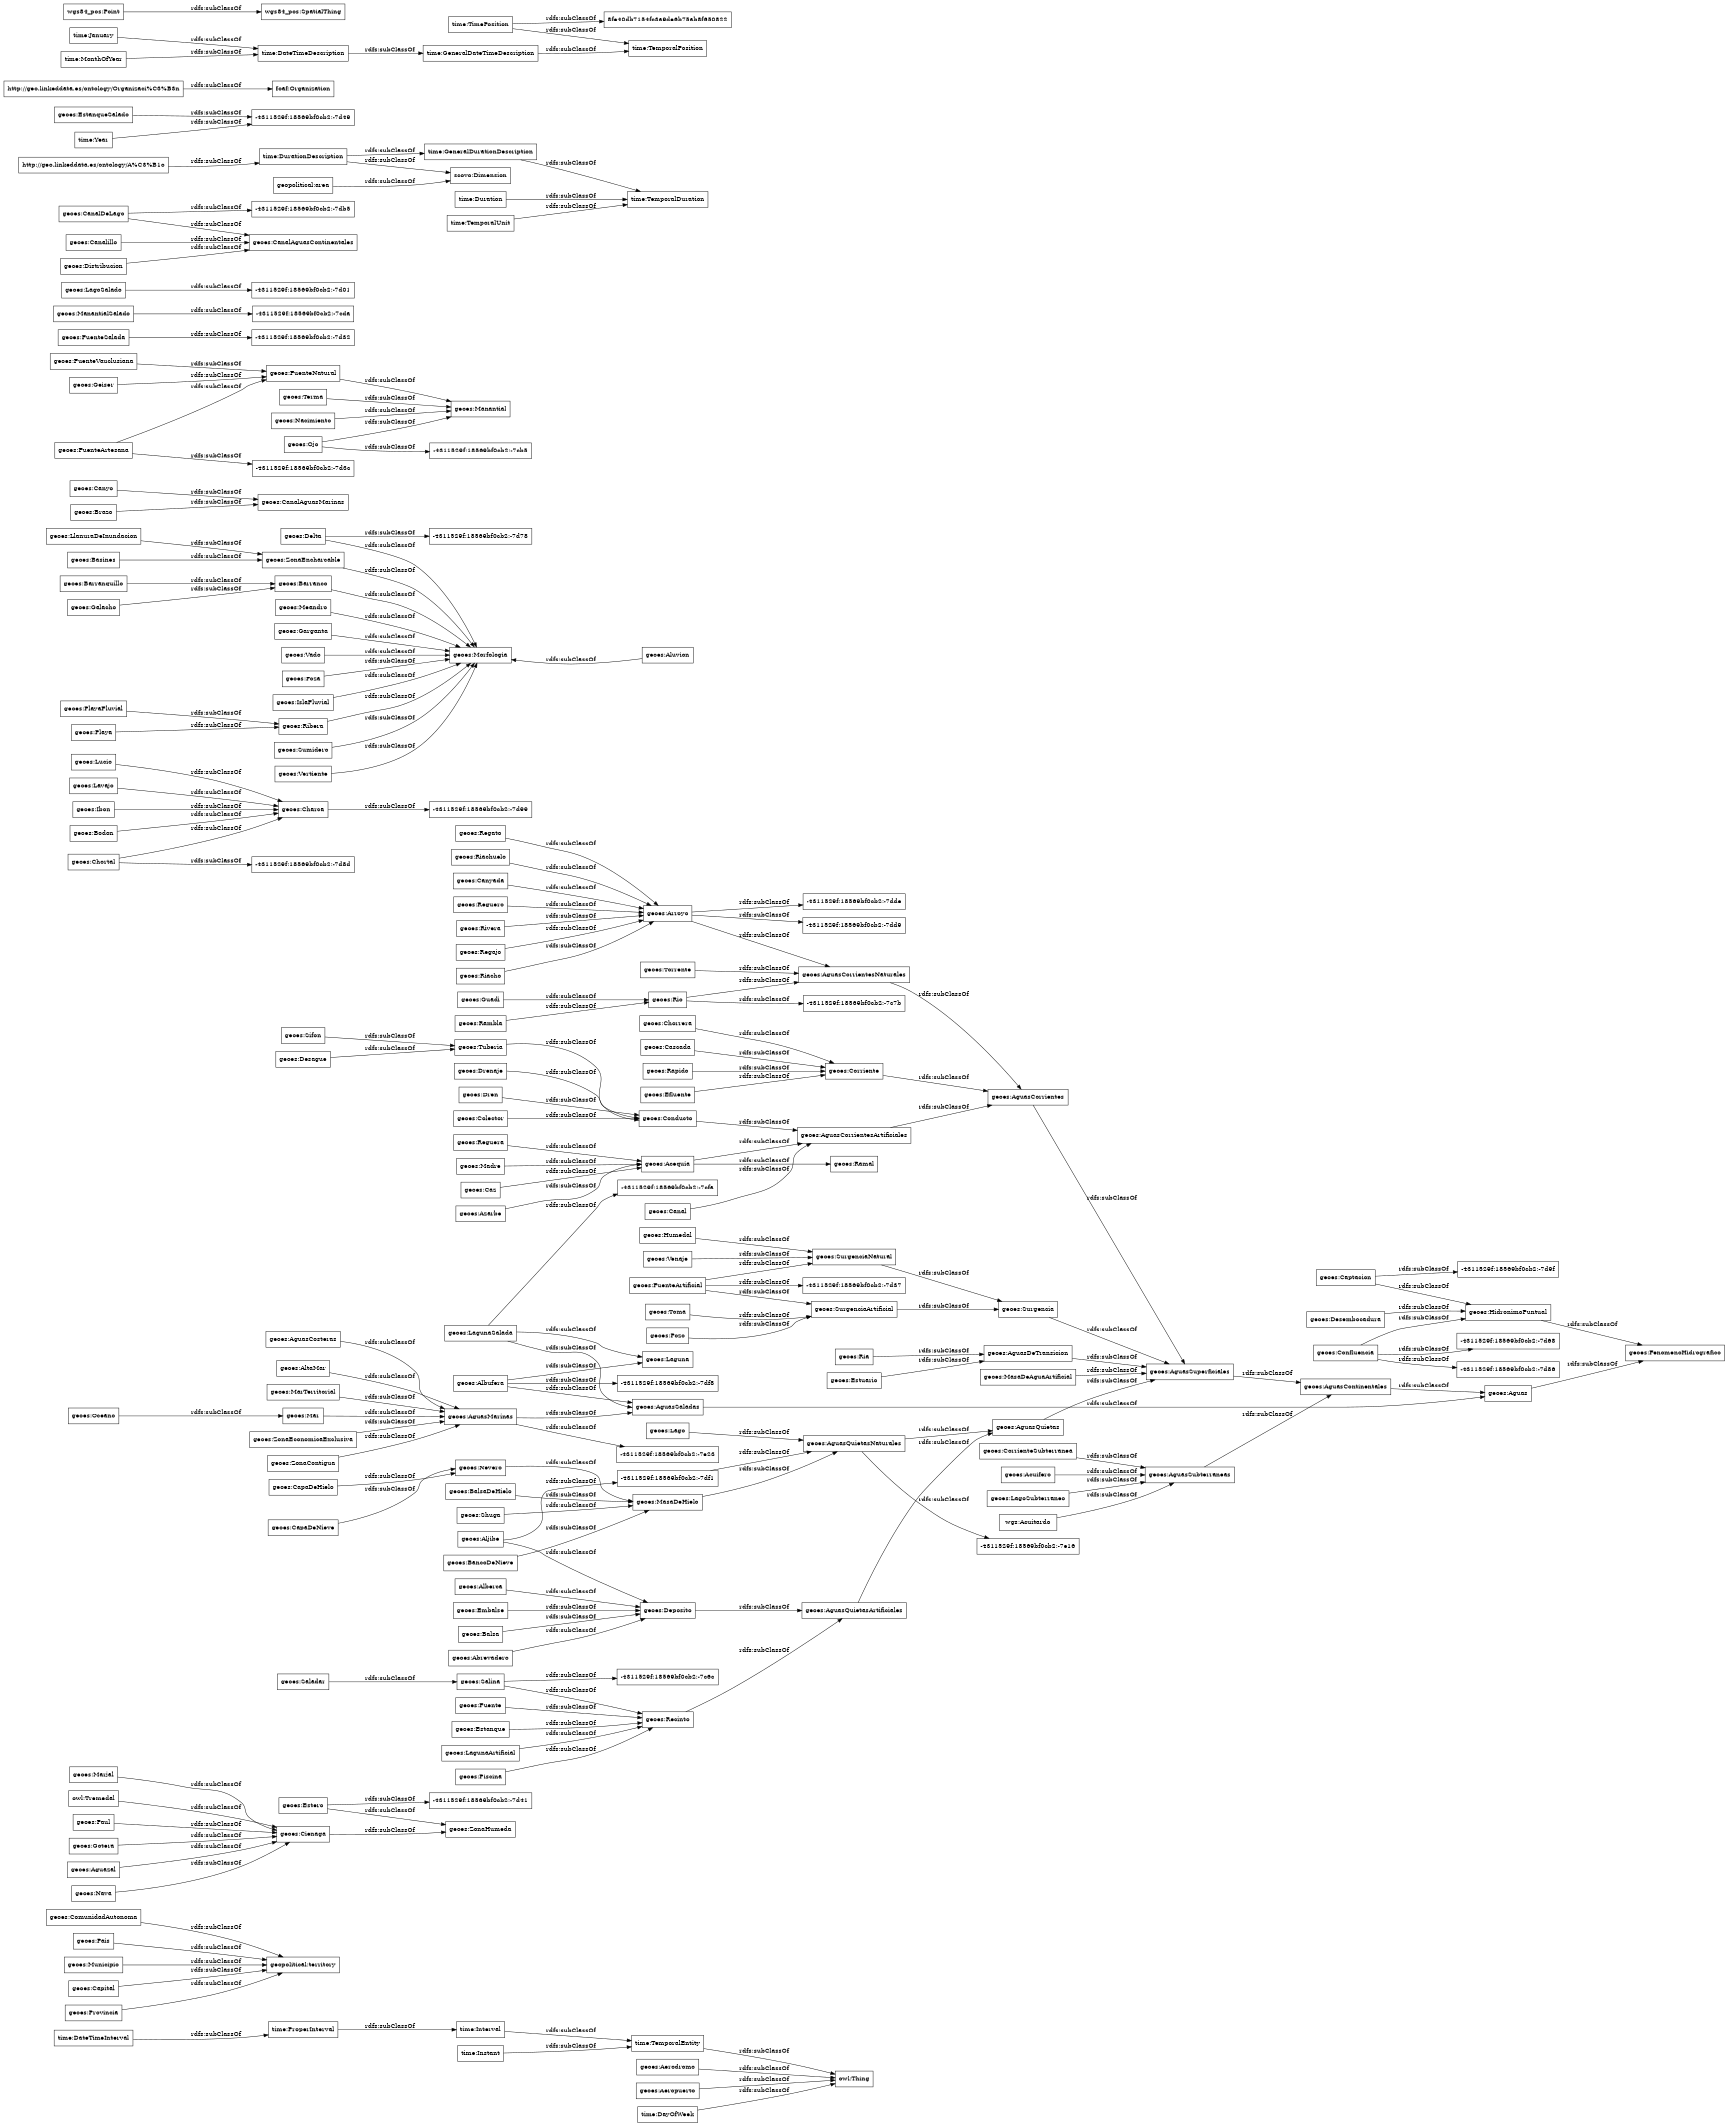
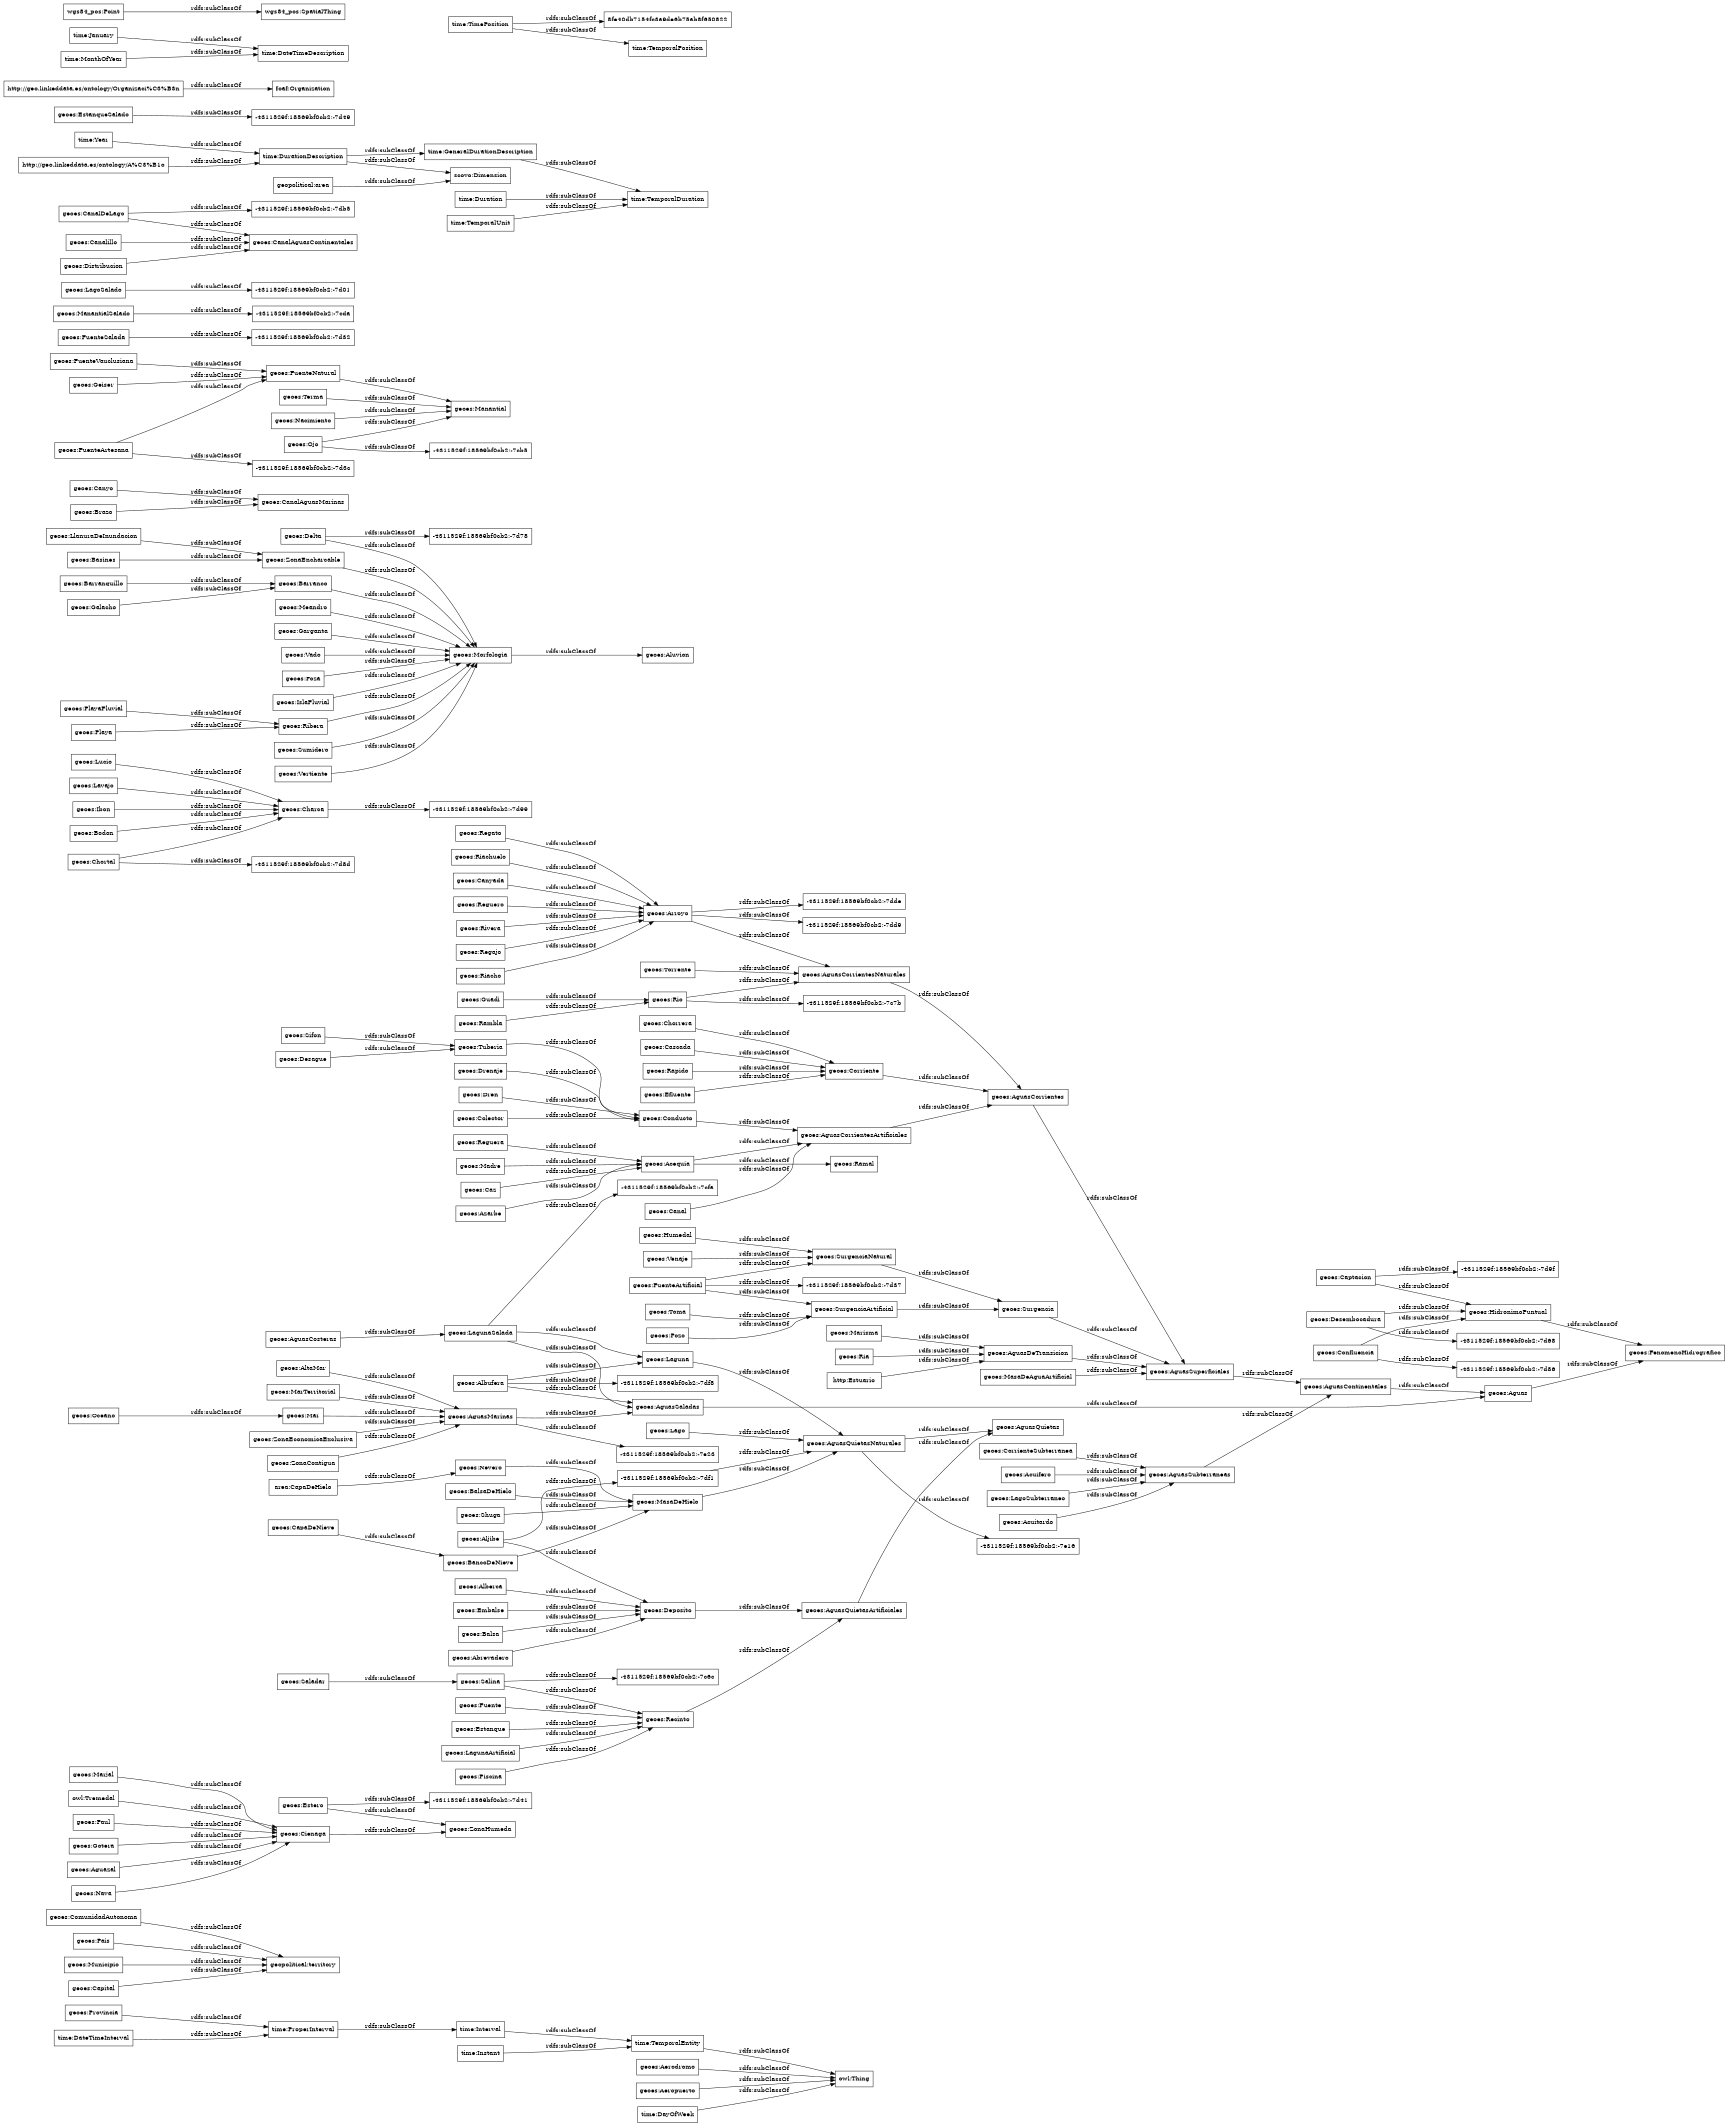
node "time:GeneralDateTimeDescription": removed
edge "time:Year" -> "-4311529f:18569bf0cb2:-7d49": now "time:Year" -> "time:DurationDescription"
edge "geoes:Aluvion" -> "geoes:Morfologia": reversed
node "geoes:Marisma": added
edge "geoes:Confluencia" -> "-4311529f:18569bf0cb2:-7d68": now "geoes:Desembocadura" -> "-4311529f:18569bf0cb2:-7d68"
edge "geoes:AguasCosteras" -> "geoes:AguasMarinas": now "geoes:AguasCosteras" -> "geoes:LagunaSalada"
node "geoes:Estuario": label "geoes:Estuario" -> "http:Estuario"
edge "geoes:Laguna" -> "geoes:AguasQuietasNaturales": added, label "rdfs:subClassOf"
edge "geoes:AguasQuietas" -> "geoes:AguasSuperficiales": removed, label "rdfs:subClassOf"
node "geoes:CapaDeHielo": label "geoes:CapaDeHielo" -> "area:CapaDeHielo"
edge "geoes:CapaDeNieve" -> "geoes:Nevero": now "geoes:CapaDeNieve" -> "geoes:BancoDeNieve"
node "wgs:Acuitardo": label "wgs:Acuitardo" -> "geoes:Acuitardo"
edge "geoes:Provincia" -> "geopolitical:territory": now "geoes:Provincia" -> "time:ProperInterval"
